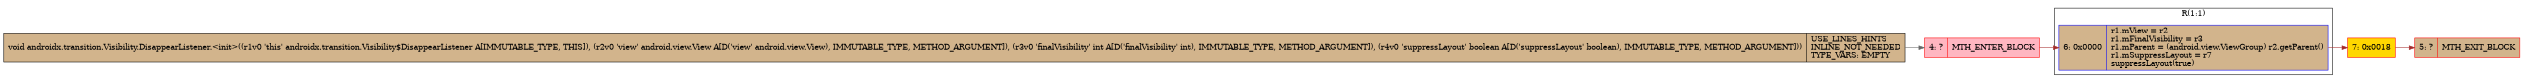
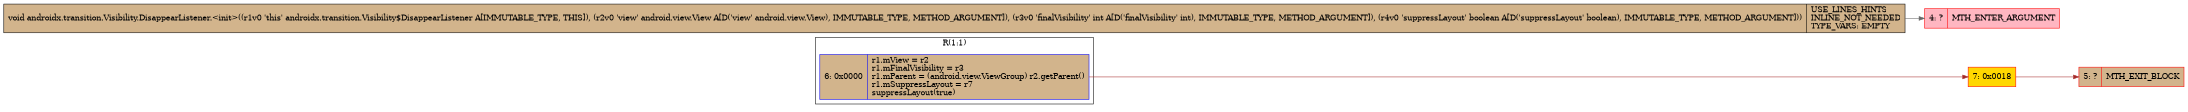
node "4: ?": text "MTH_ENTER_BLOCK" -> "MTH_ENTER_ARGUMENT"
edge "4: ?" -> "6: 0x0000": removed
